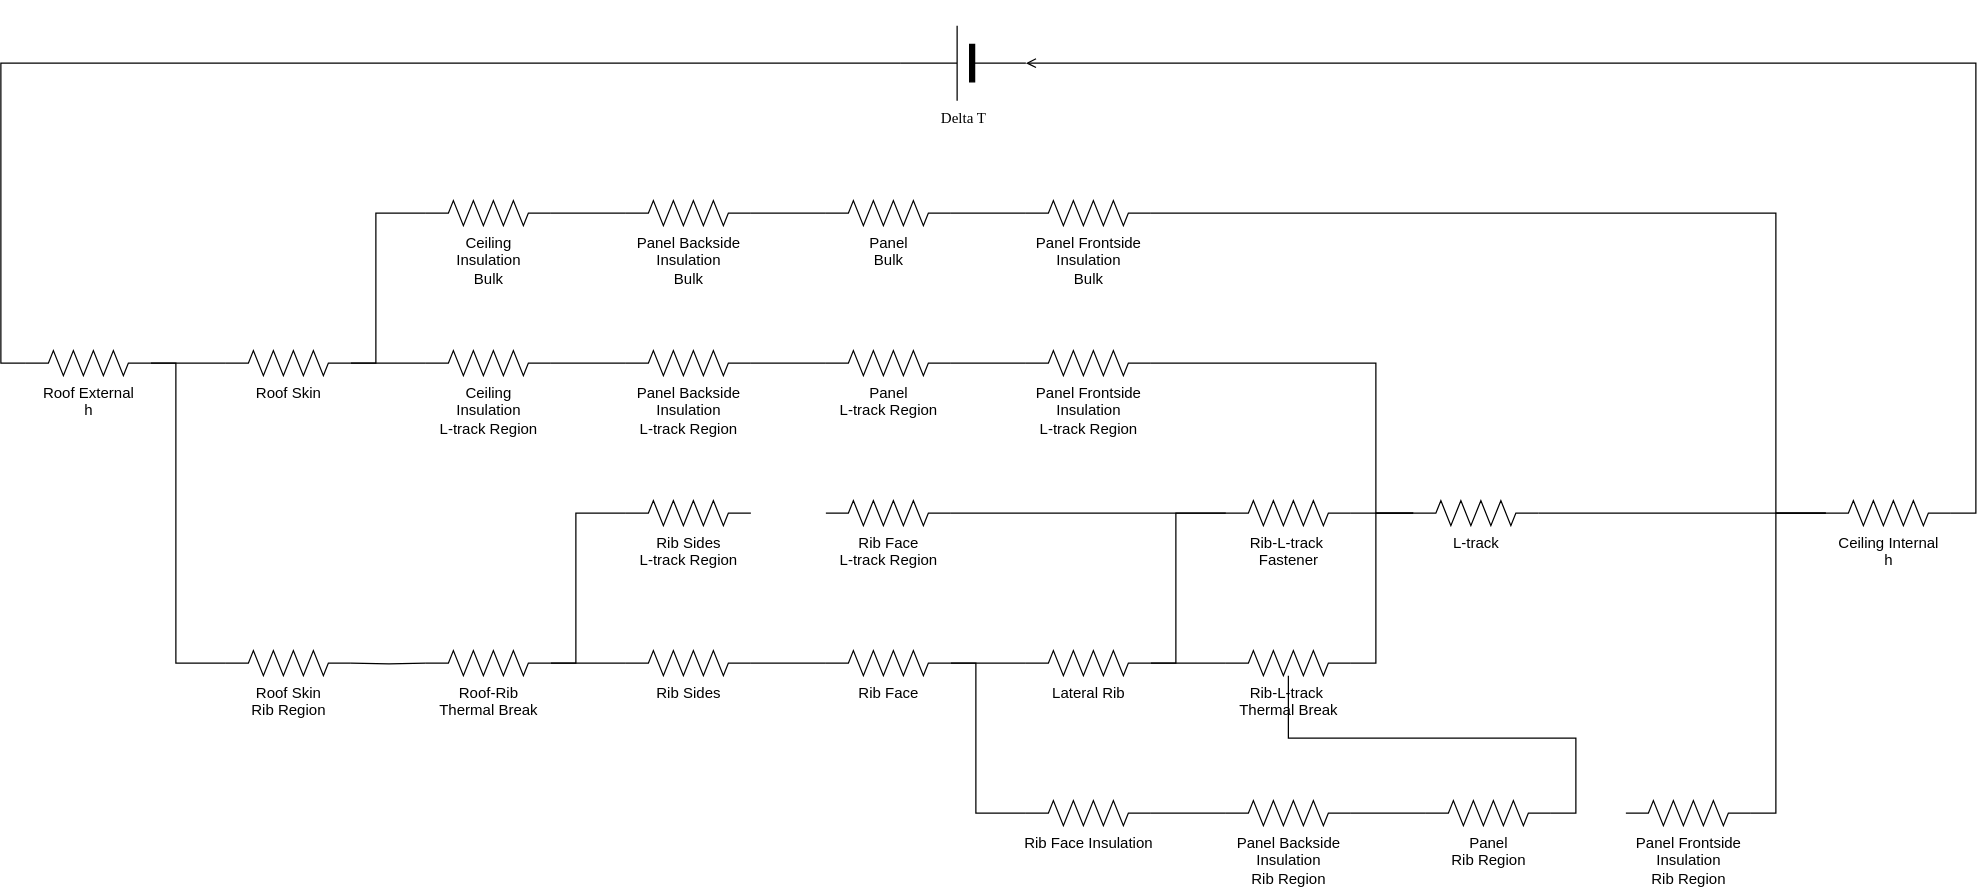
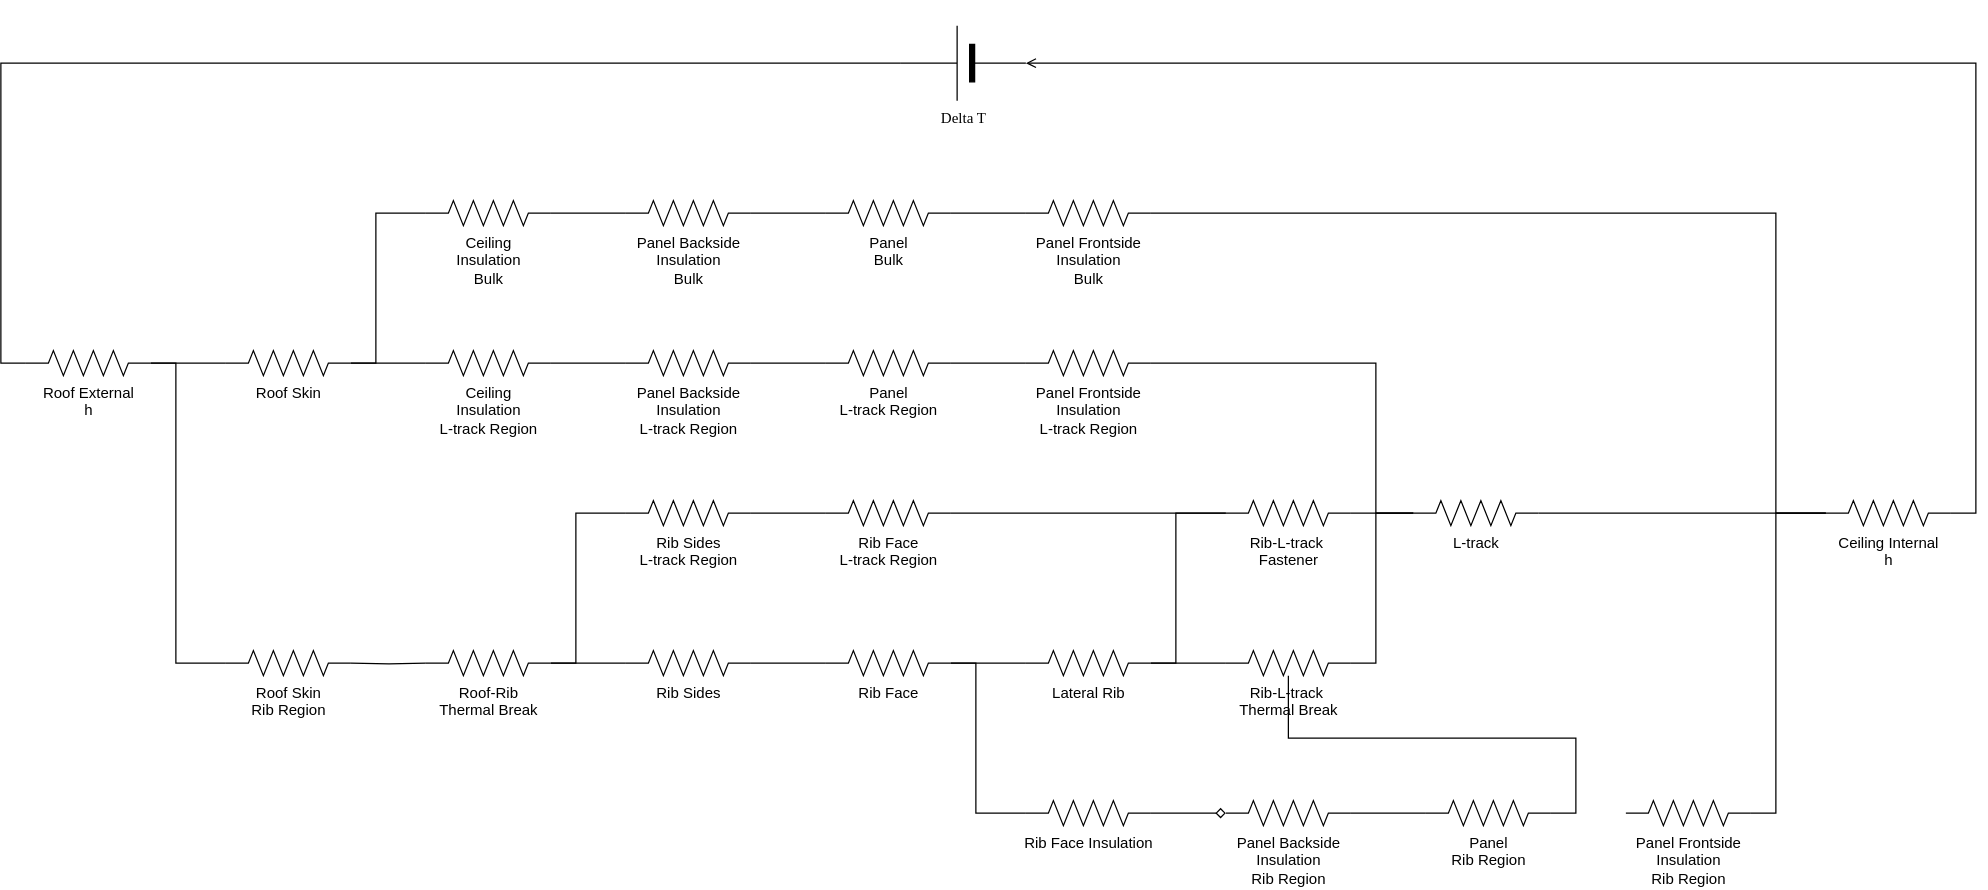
edge "Rib Sides L-track Region" -- "Rib Face L-track Region": added
edge "Rib Face Insulation" -- "Panel Backside Insulation Rib Region": arrowhead none -> diamond
